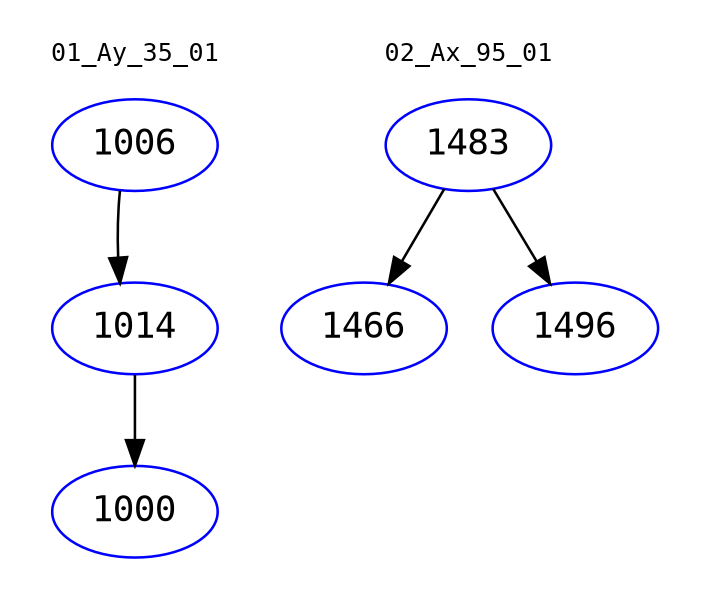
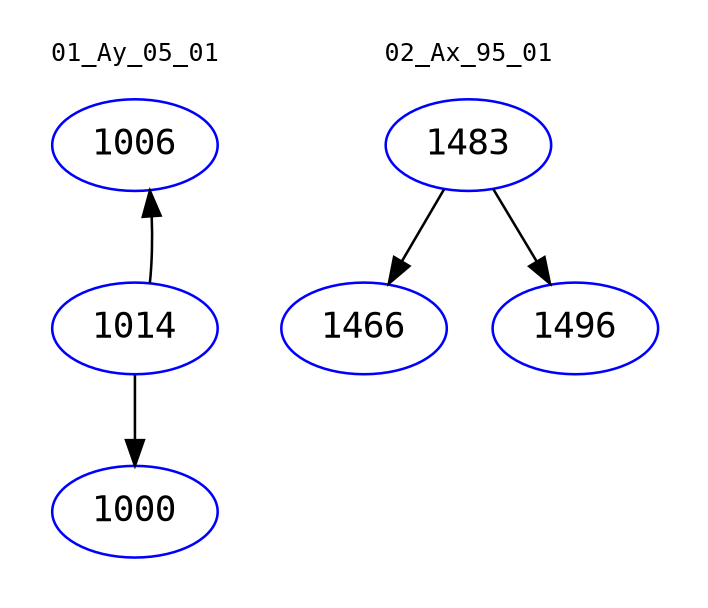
cluster "01_Ay_35_01": label "01_Ay_35_01" -> "01_Ay_05_01"
edge "1006" -> "1014": reversed
